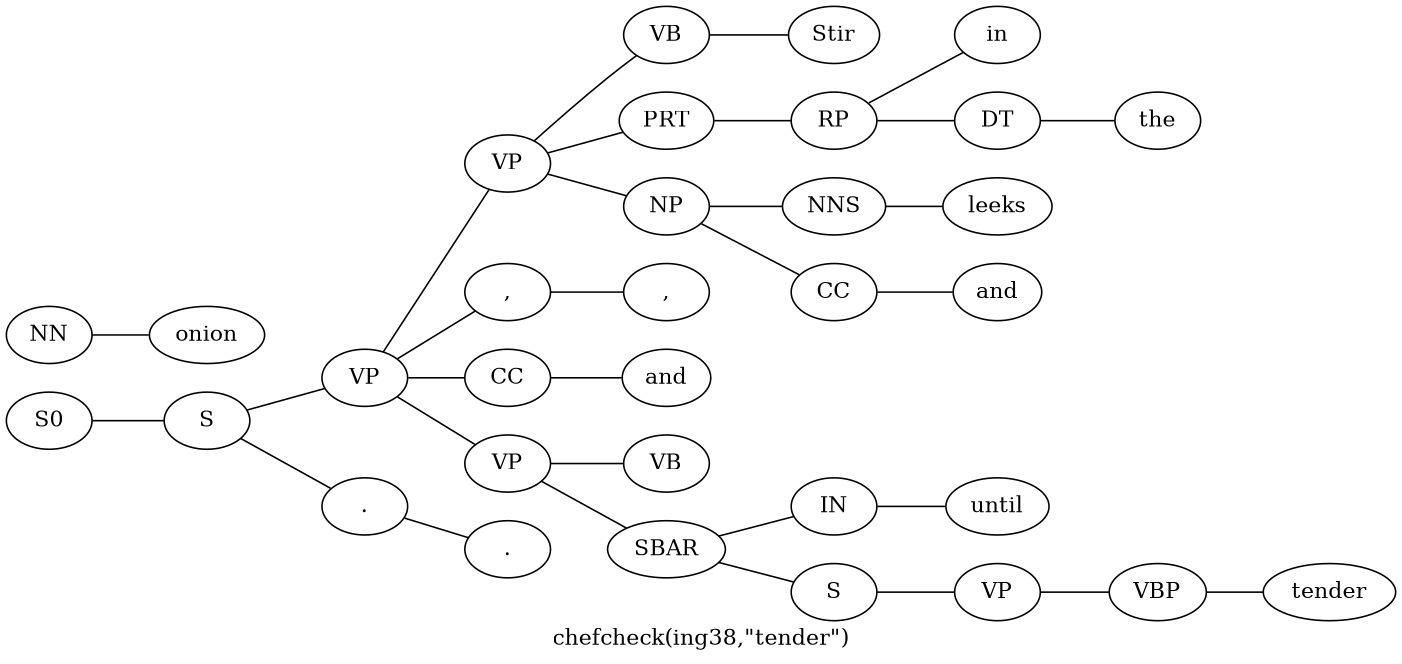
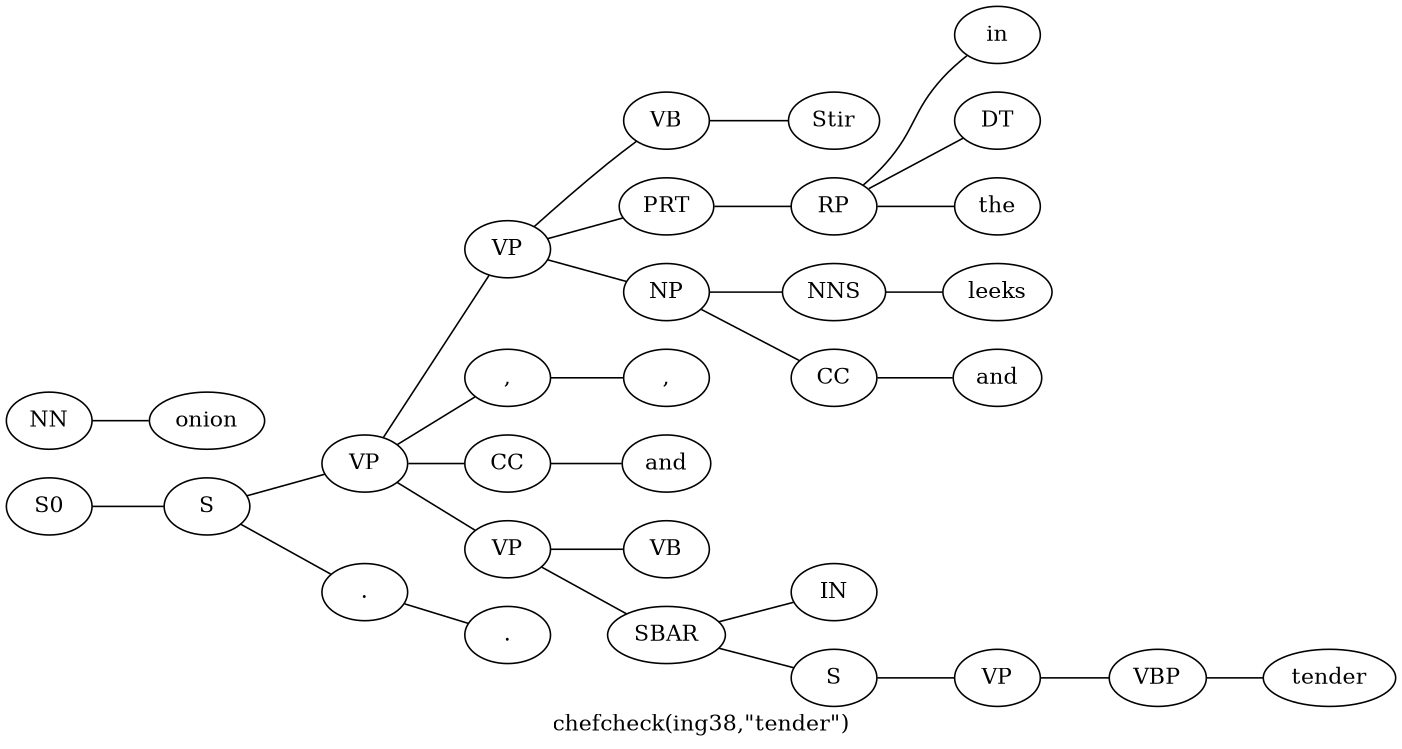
edge "DT" -- "the": now "RP" -- "the"
node "until": removed
